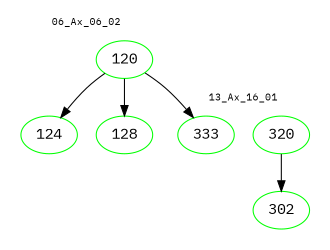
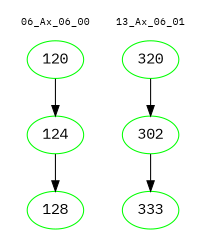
cluster "06_Ax_06_02": label "06_Ax_06_02" -> "06_Ax_06_00"
edge "120" -> "128": now "124" -> "128"
edge "120" -> "333": now "302" -> "333"
cluster "13_Ax_16_01": label "13_Ax_16_01" -> "13_Ax_06_01"
